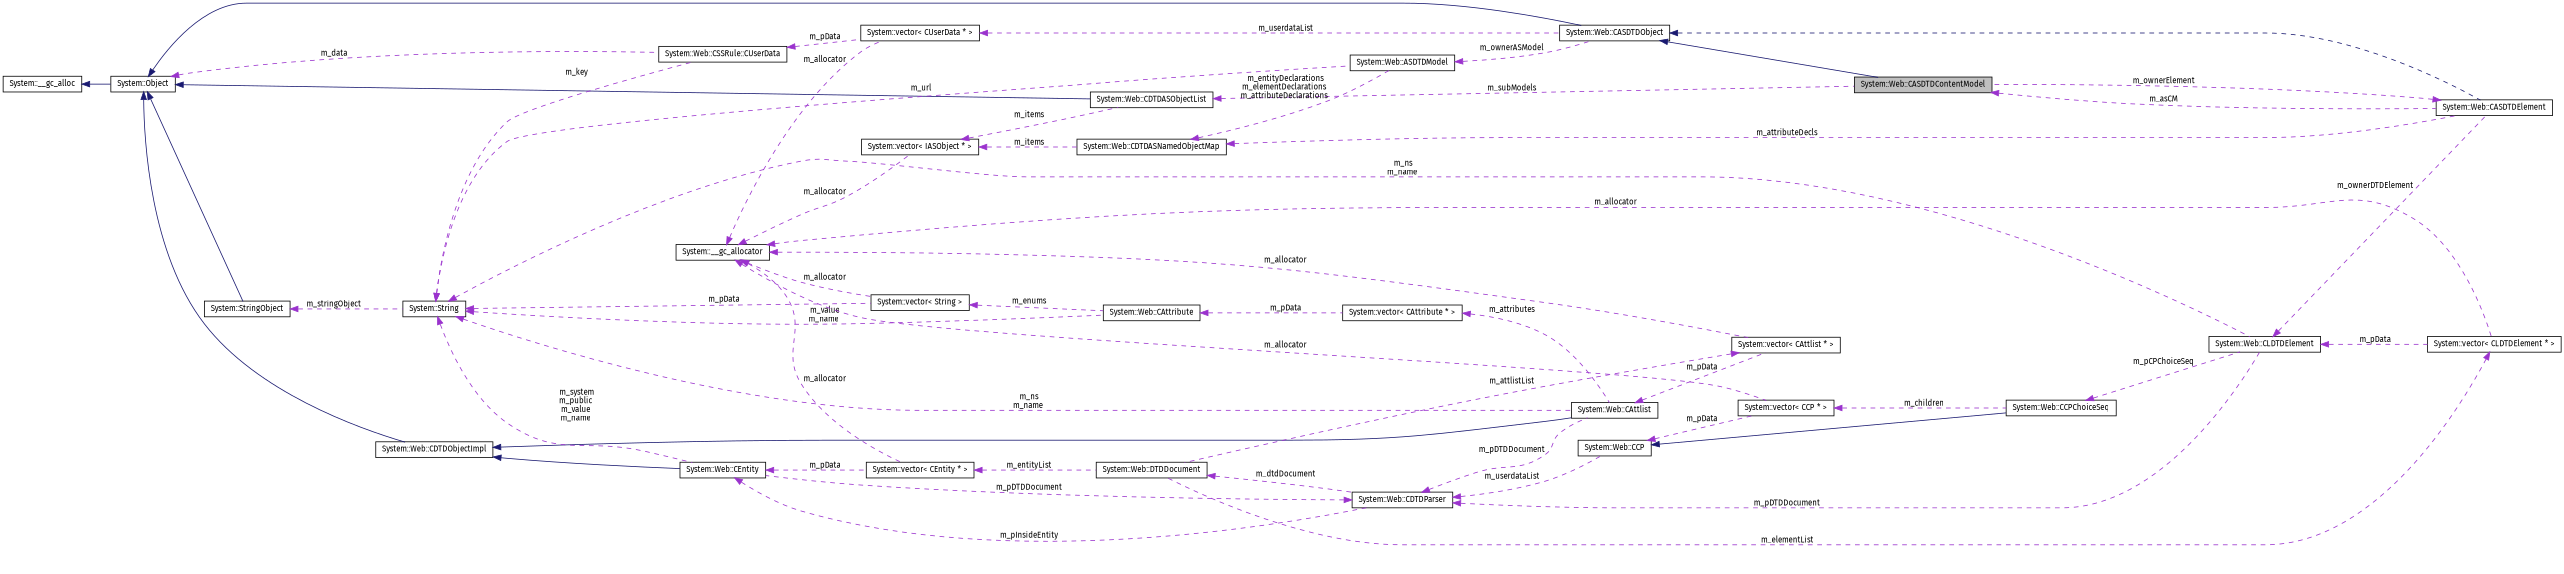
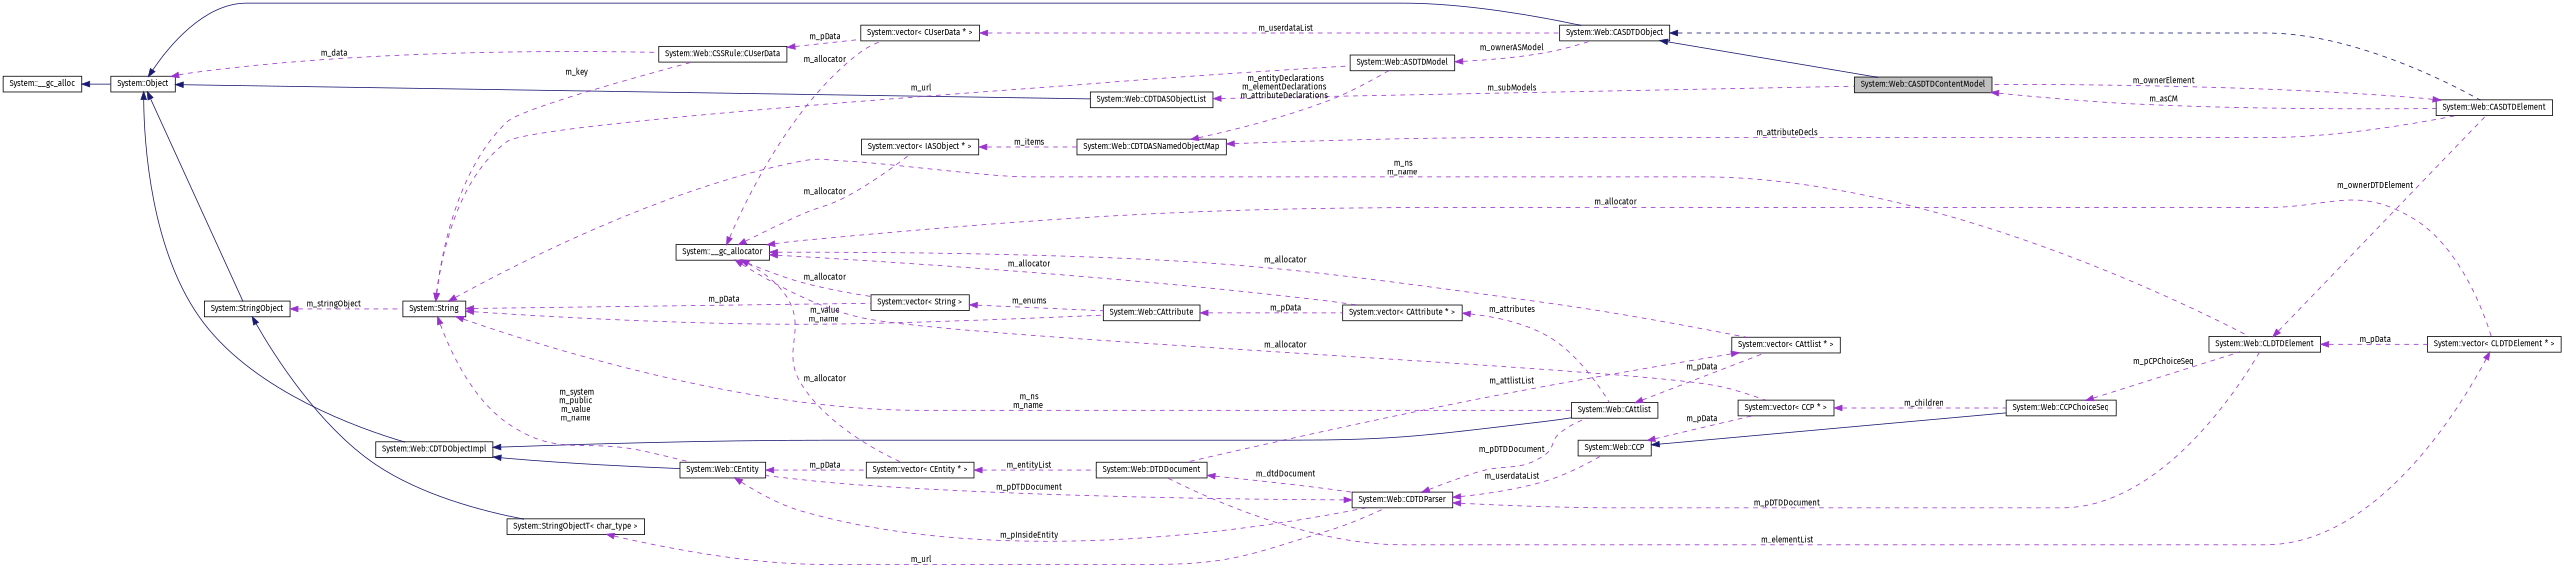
edge "System::Web::CDTDASObjectList" -> "System::vector< IASObject * >": removed, label "m_items"
edge "System::vector< CAttribute * >" -> "System::__gc_allocator": added, label "m_allocator"
node "System::StringObjectT< char_type >": added
